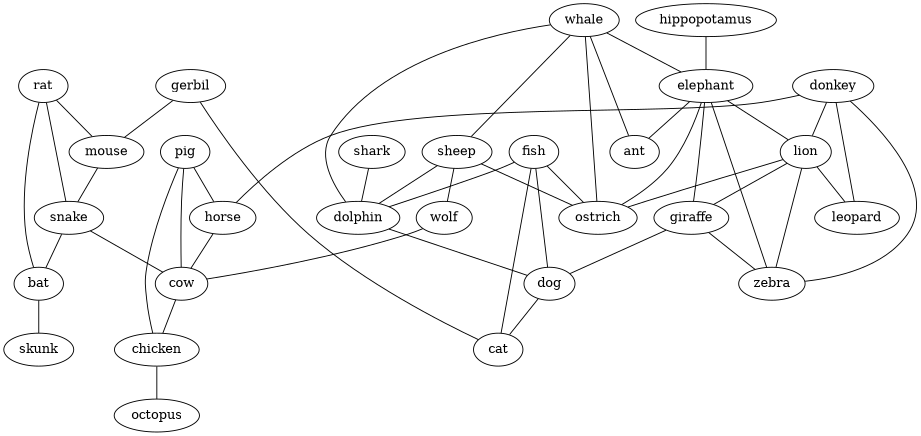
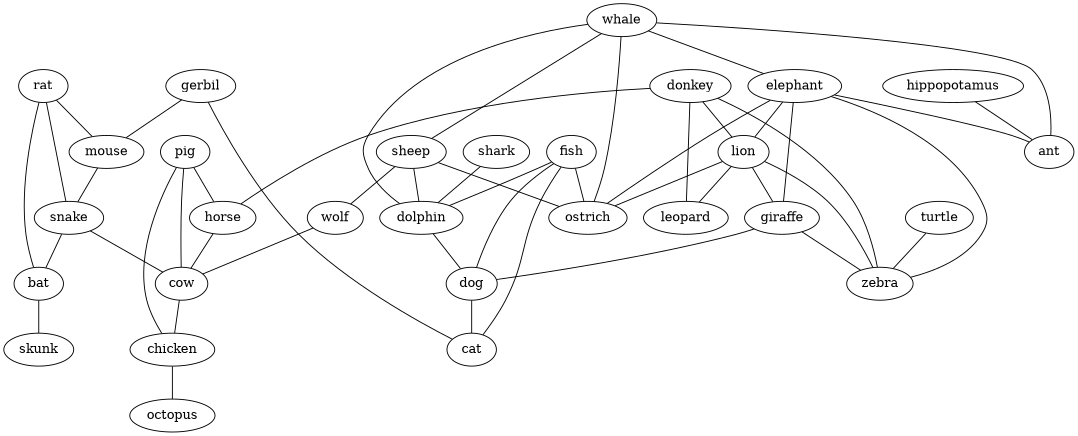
edge "hippopotamus" -- "elephant": now "hippopotamus" -- "ant"
node "turtle": added
